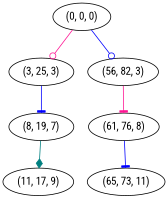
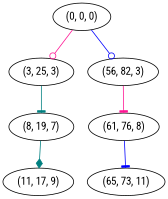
edge "(3, 25, 3)" -> "(8, 19, 7)": color blue -> teal
